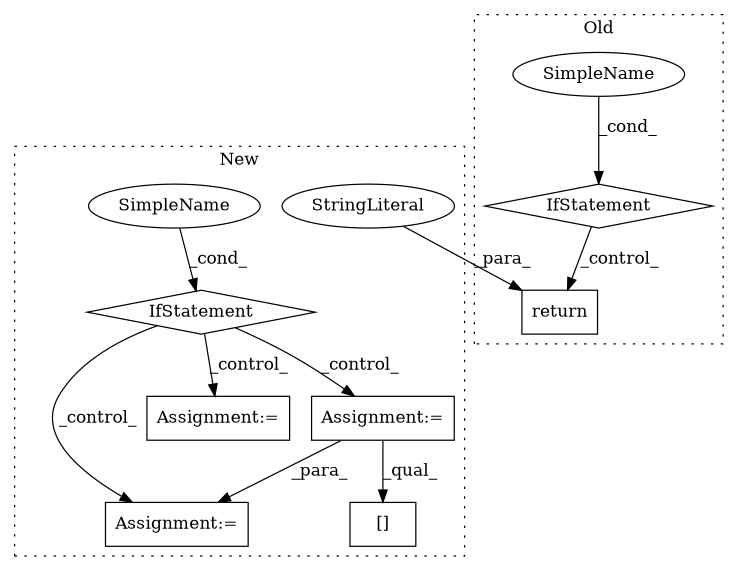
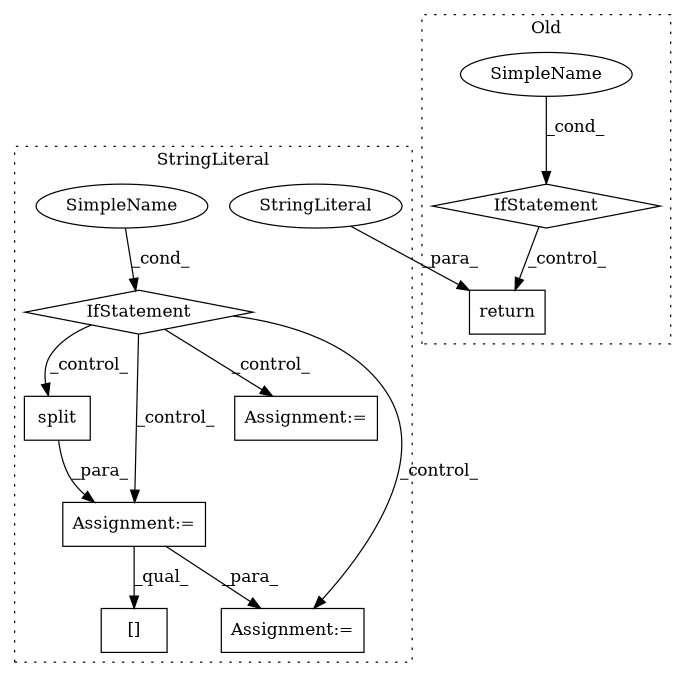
cluster "New": label "New" -> "StringLiteral"
node "split": added
